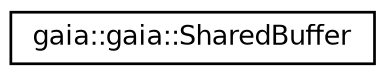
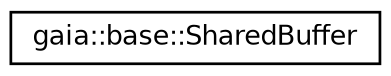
node "gaia::gaia::SharedBuffer": label "gaia::gaia::SharedBuffer" -> "gaia::base::SharedBuffer"
